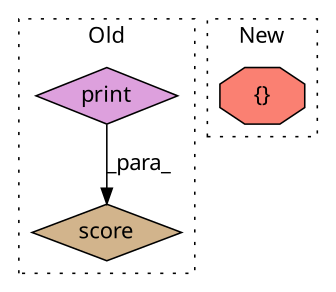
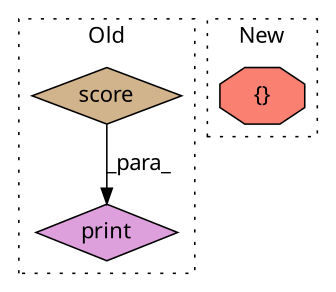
edge "print" -> "score": reversed
